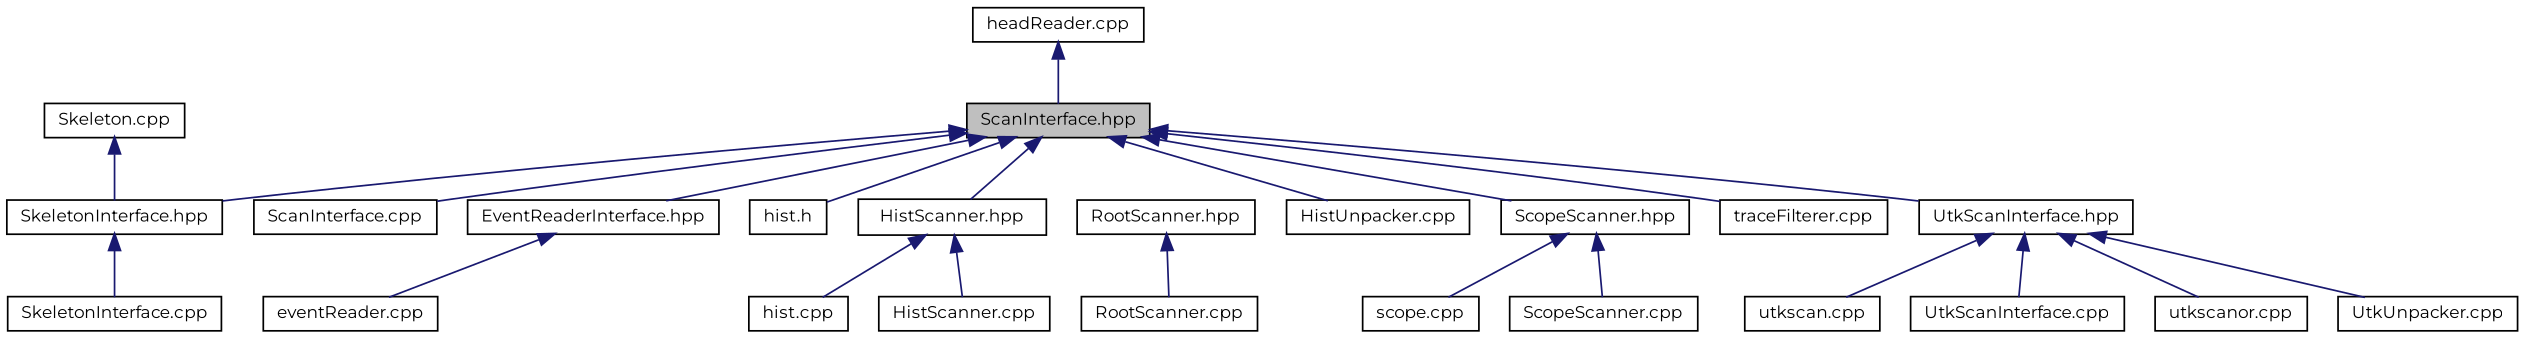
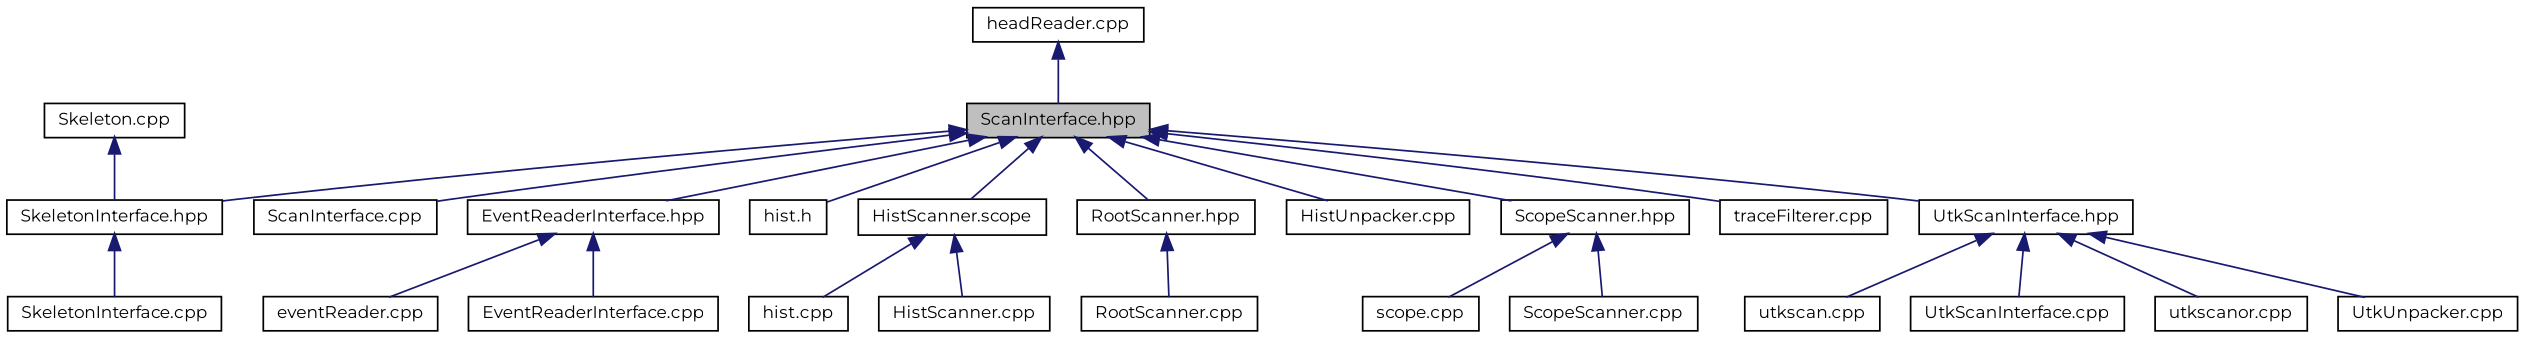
edge "RootScanner.hpp" -> "ScanInterface.hpp": added
node "HistScanner.hpp": label "HistScanner.hpp" -> "HistScanner.scope"
node "EventReaderInterface.cpp": added
